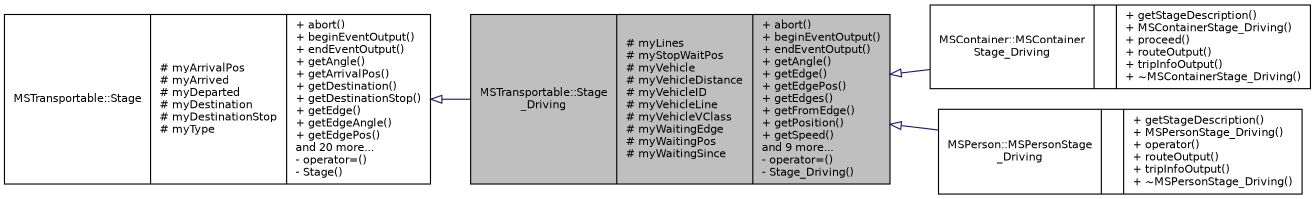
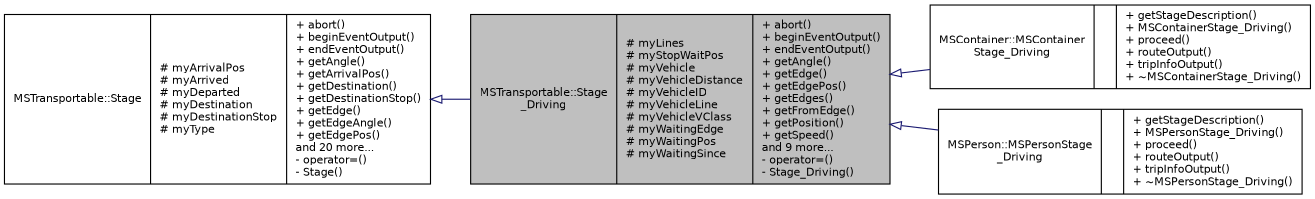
node "MSPerson::MSPersonStage": text "+ operator()" -> "+ proceed()"
